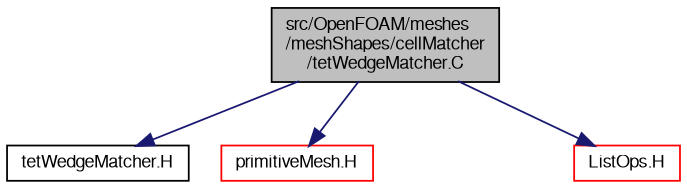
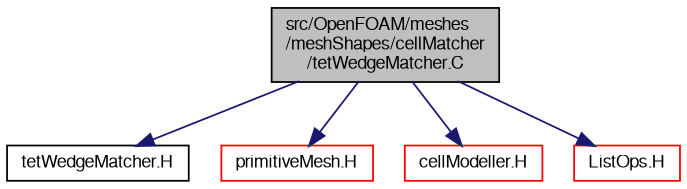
node "cellModeller.H": added
